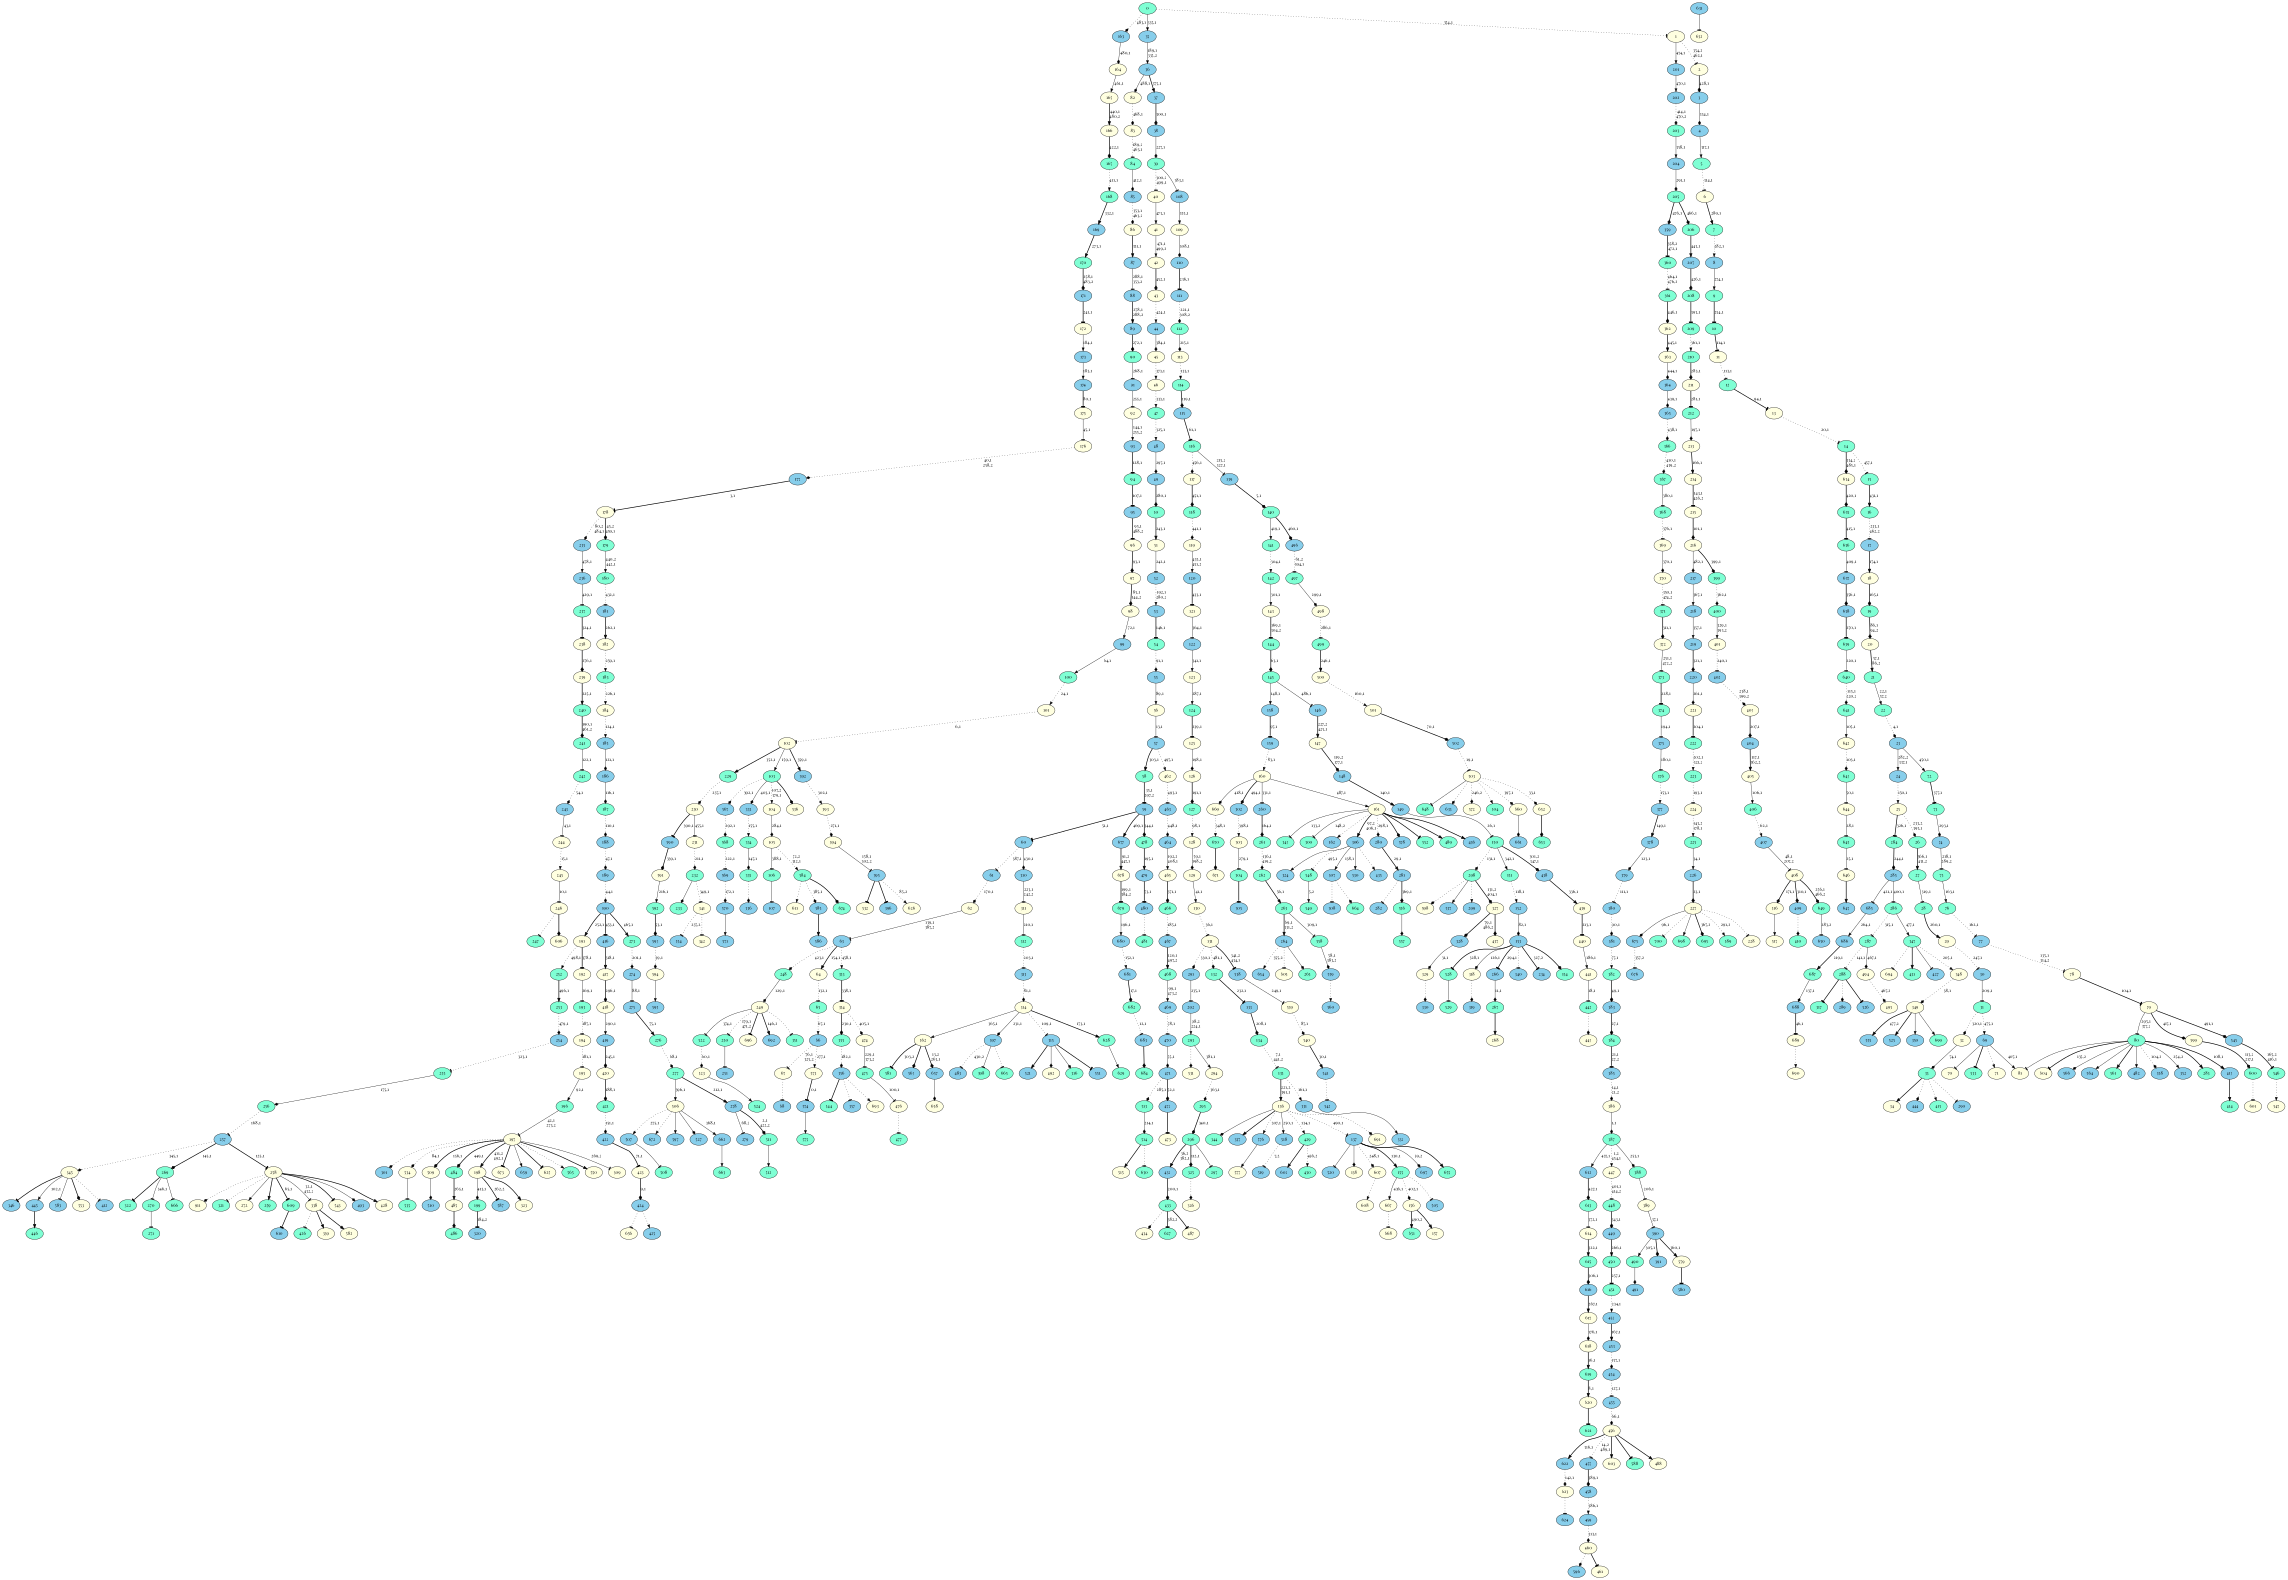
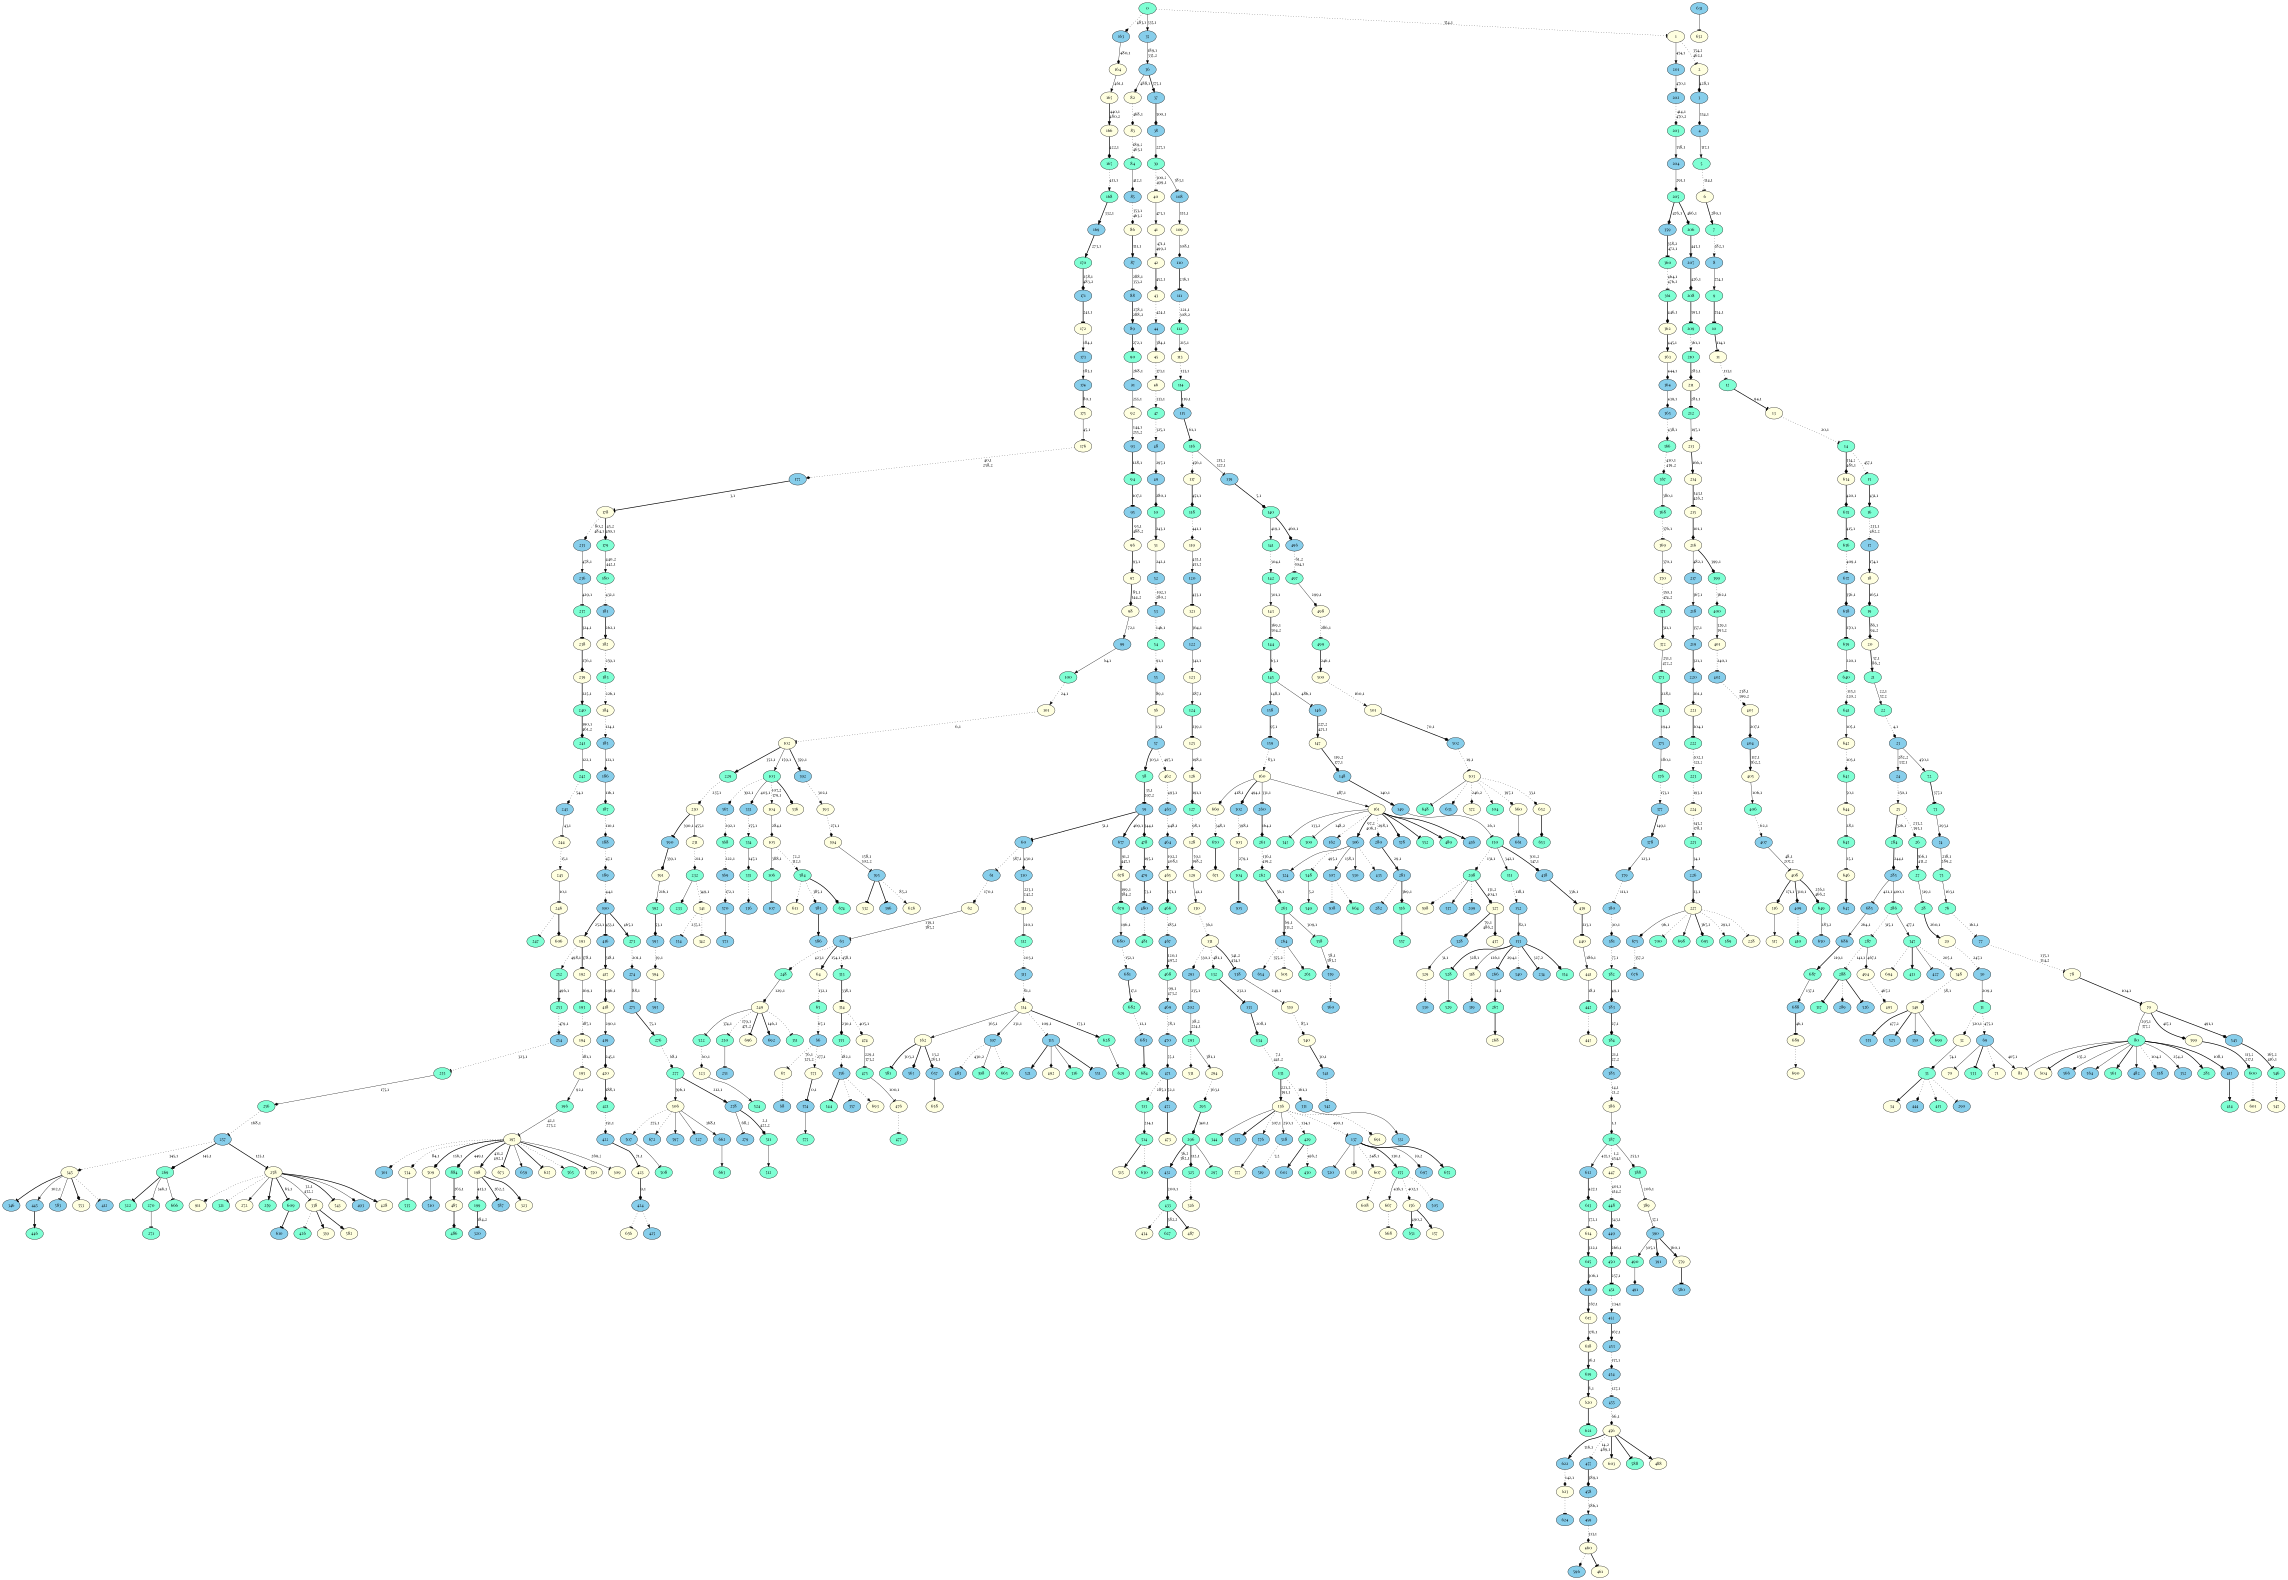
edge "636" -> "637": style solid -> dotted
edge "53" -> "54": style bold -> dotted
node "484": label "484" -> "884"
